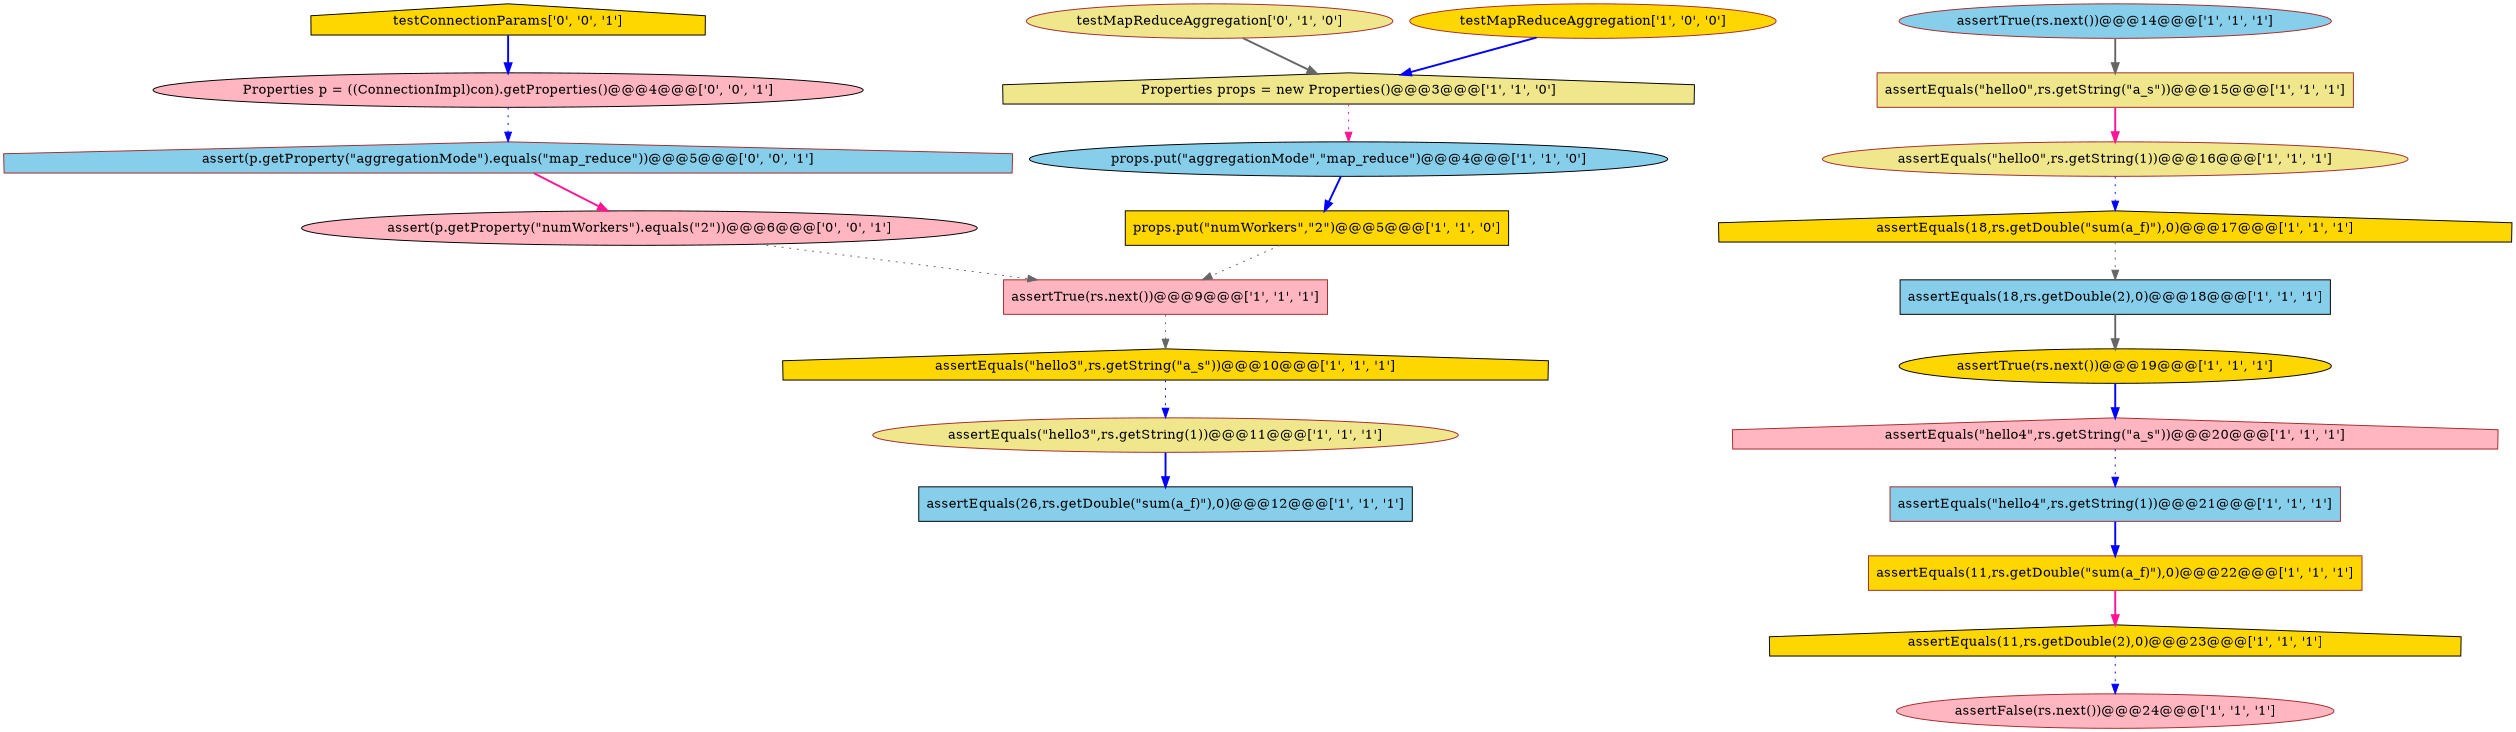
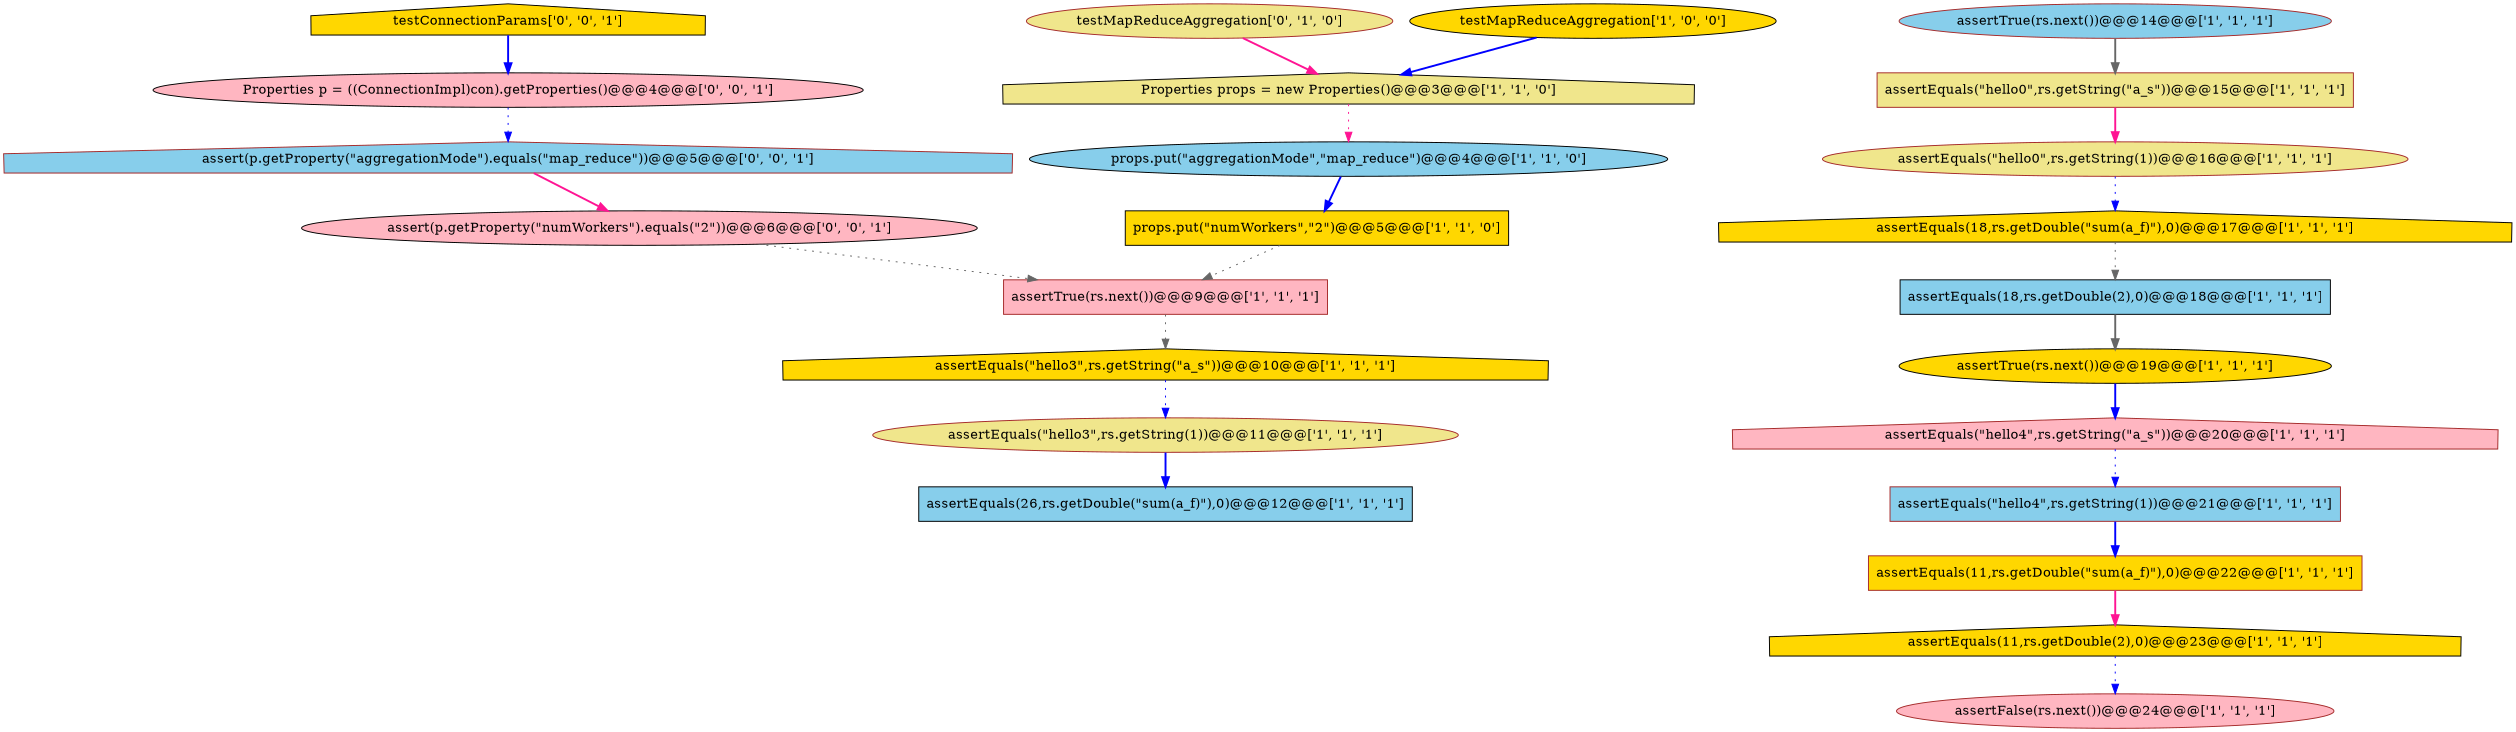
node "testMapReduceAggregation['1', '0', '0']": color brown -> black
edge "testMapReduceAggregation['0', '1', '0']" -> "Properties props = new Properties()@@@3@@@['1', '1', '0']": color gray40 -> deeppink
